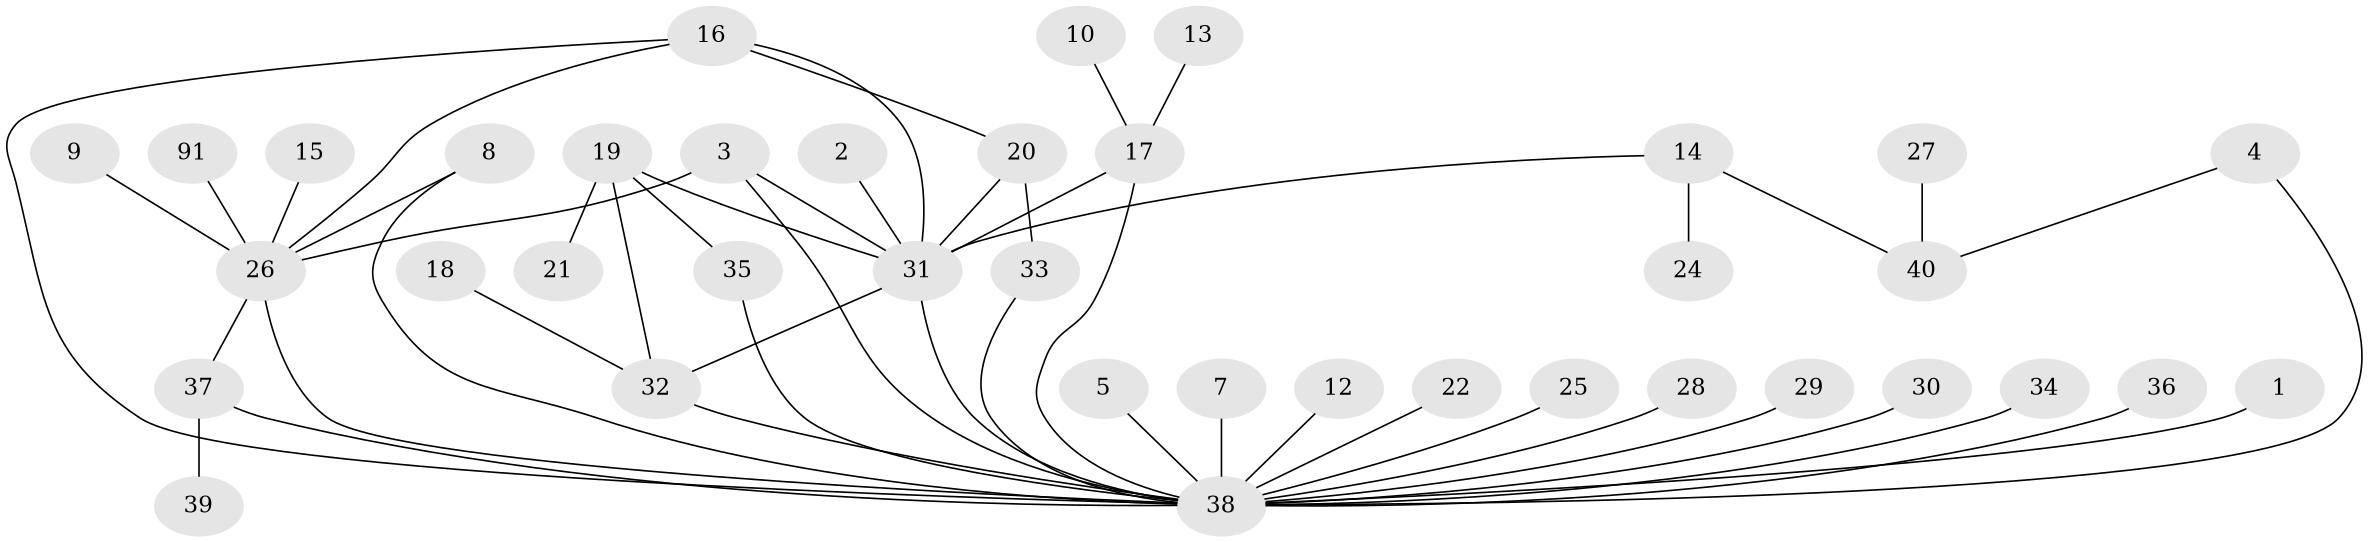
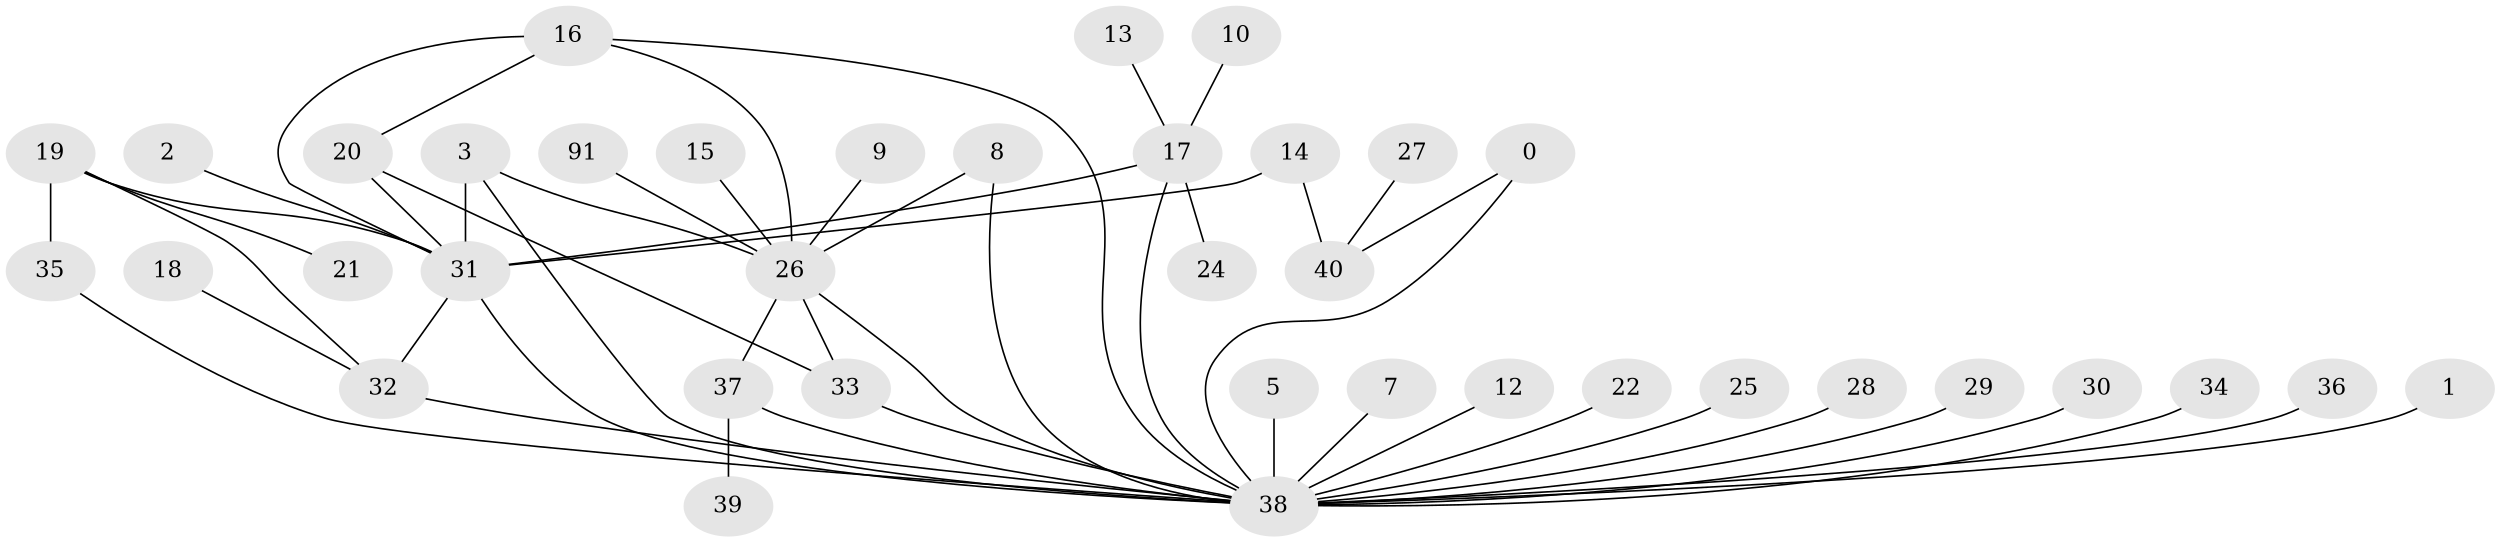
node "4": label "4" -> "0"
edge "14" -- "24": now "17" -- "24"
edge "26" -- "33": added
